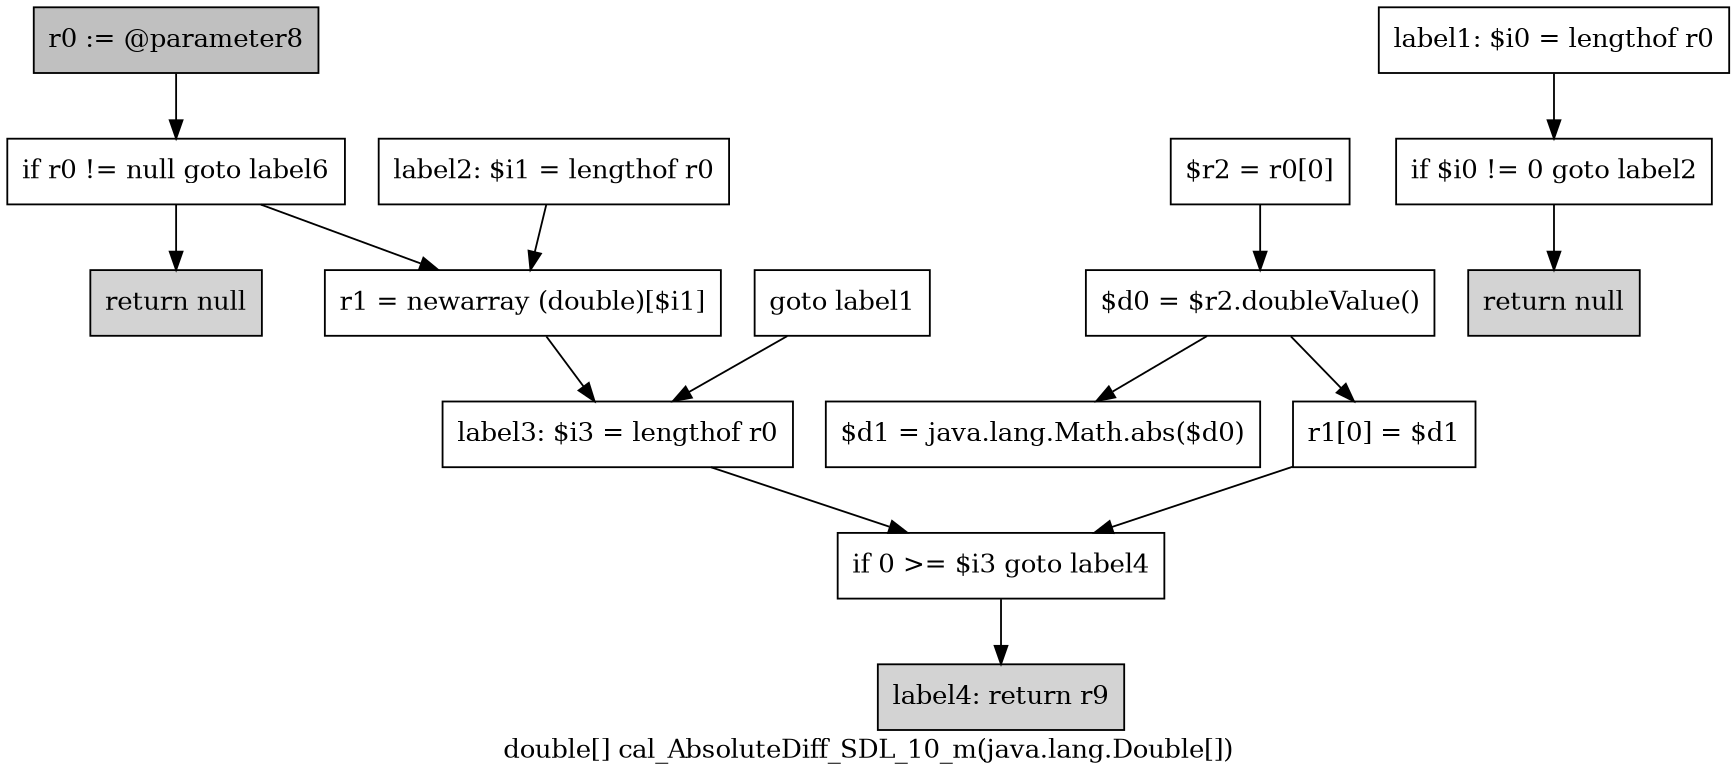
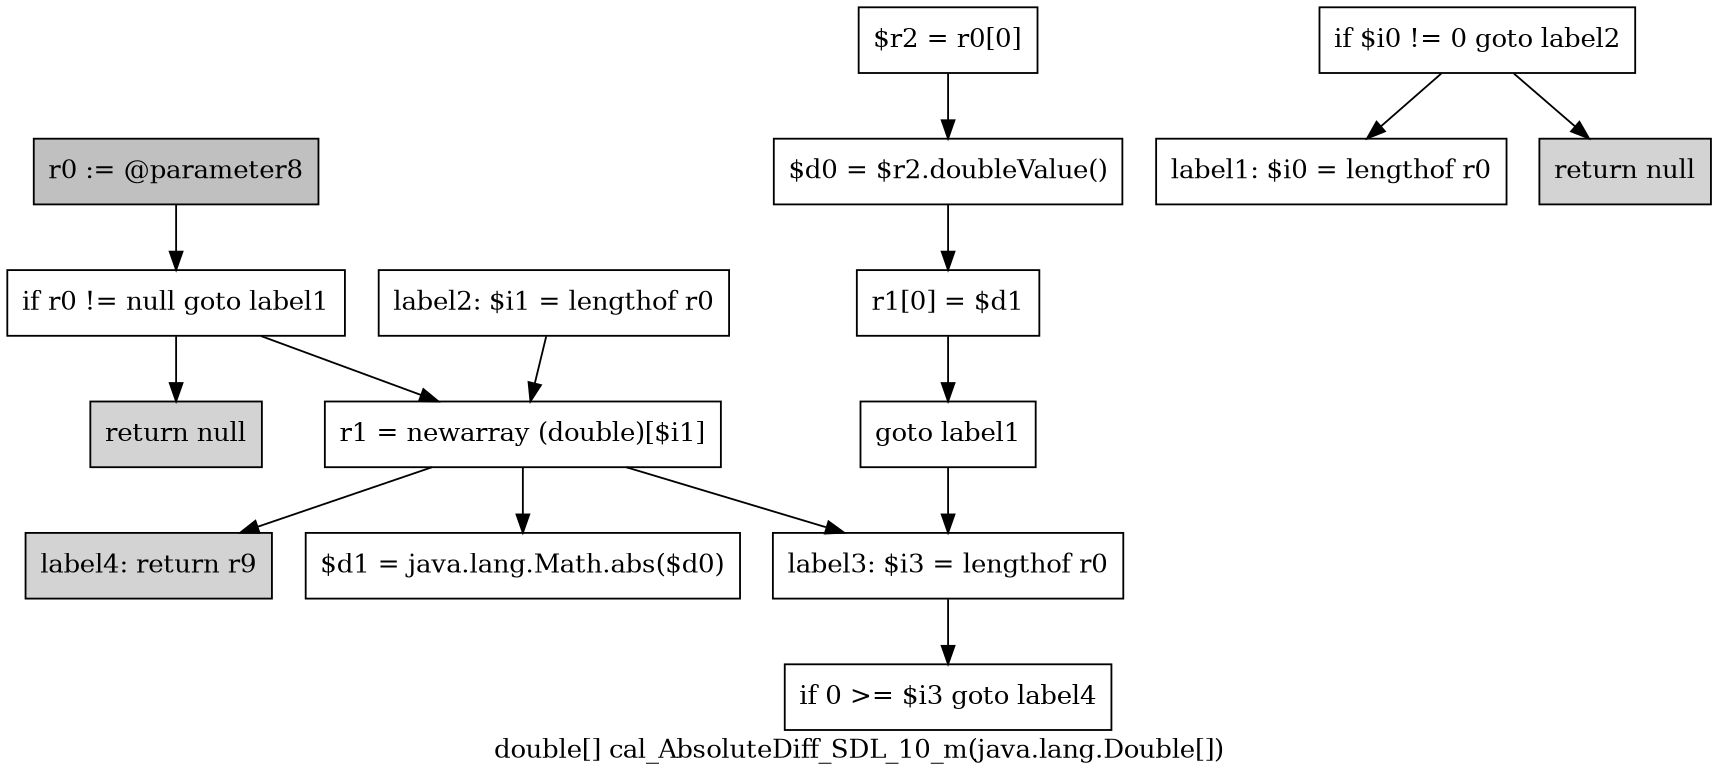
edge "label1: $i0 = lengthof r0" -> "if $i0 != 0 goto label2": reversed
node "if r0 != null goto label6": label "if r0 != null goto label6" -> "if r0 != null goto label1"
edge "$d0 = $r2.doubleValue()" -> "$d1 = java.lang.Math.abs($d0)": now "r1 = newarray (double)[$i1]" -> "$d1 = java.lang.Math.abs($d0)"
edge "r1[0] = $d1" -> "if 0 >= $i3 goto label4": now "r1[0] = $d1" -> "goto label1"
edge "if 0 >= $i3 goto label4" -> "label4: return r9": now "r1 = newarray (double)[$i1]" -> "label4: return r9"
